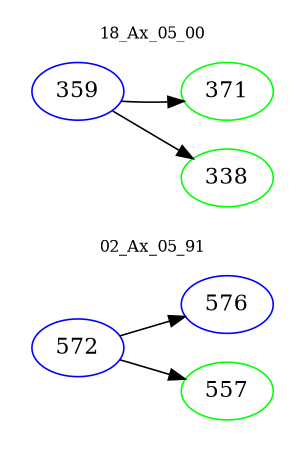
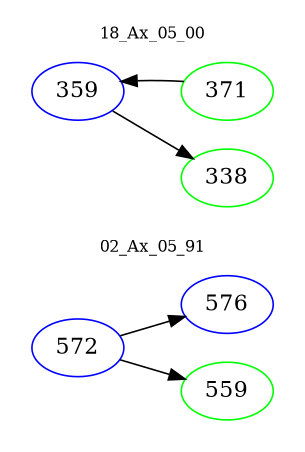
edge "359" -> "371": reversed
node "557": label "557" -> "559"
